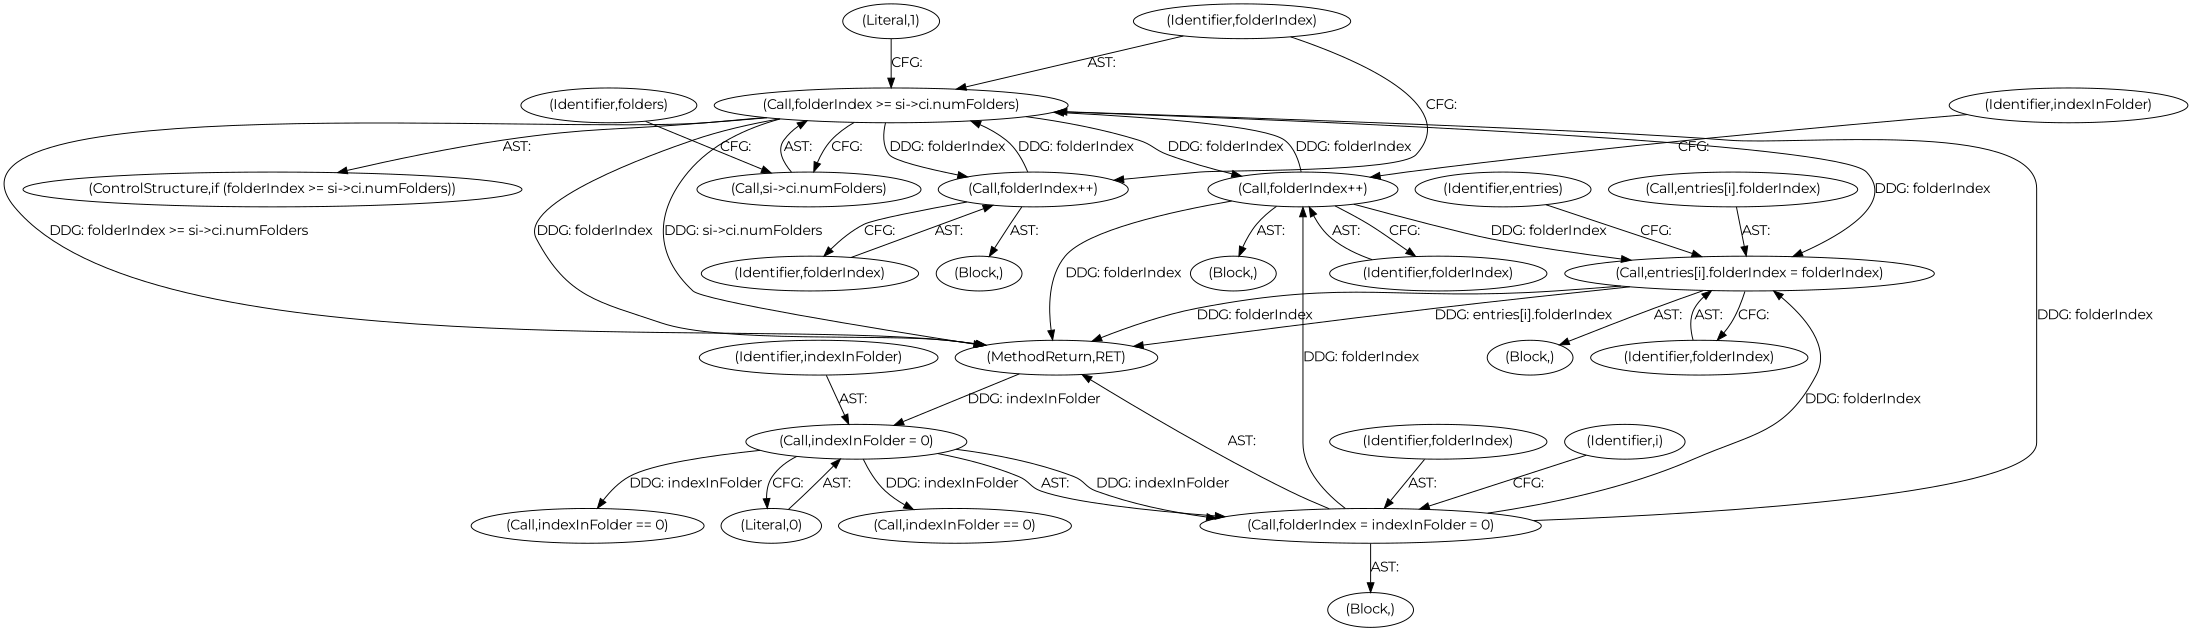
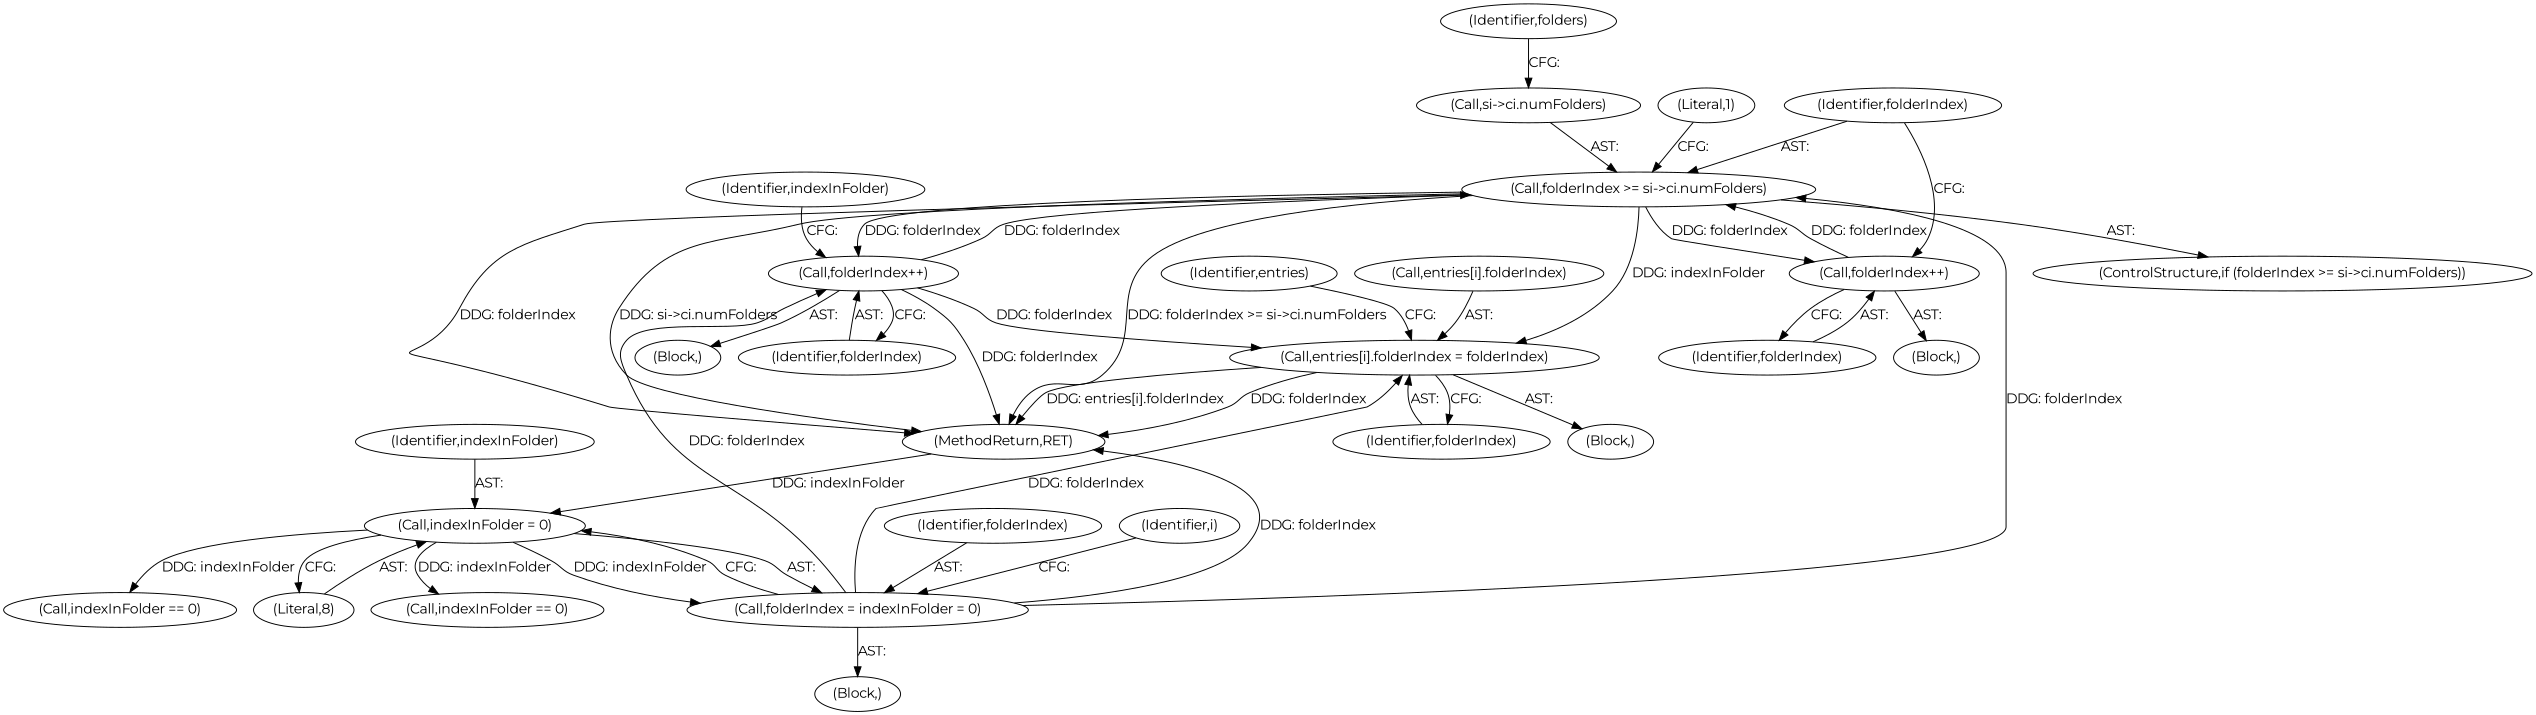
edge "(Call,folderIndex >= si->ci.numFolders)" -> "(Call,si->ci.numFolders)": removed, label "CFG:"
edge "(Call,folderIndex >= si->ci.numFolders)" -> "(Call,entries[i].folderIndex = folderIndex)": label "DDG: folderIndex" -> "DDG: indexInFolder"
edge "(Call,folderIndex = indexInFolder = 0)" -> "(MethodReturn,RET)": label "AST: " -> "DDG: folderIndex"
node "(Literal,0)": label "(Literal,0)" -> "(Literal,8)"
edge "(Call,folderIndex = indexInFolder = 0)" -> "(Call,indexInFolder = 0)": added, label "CFG:"
